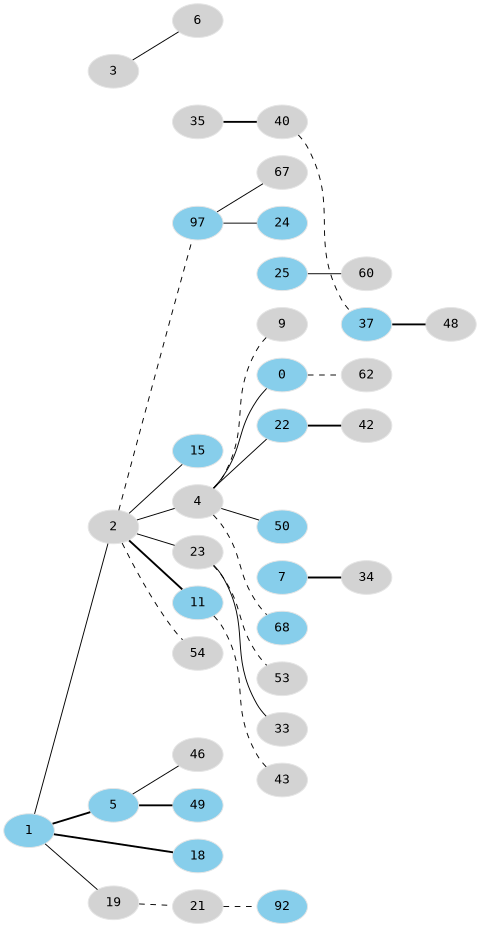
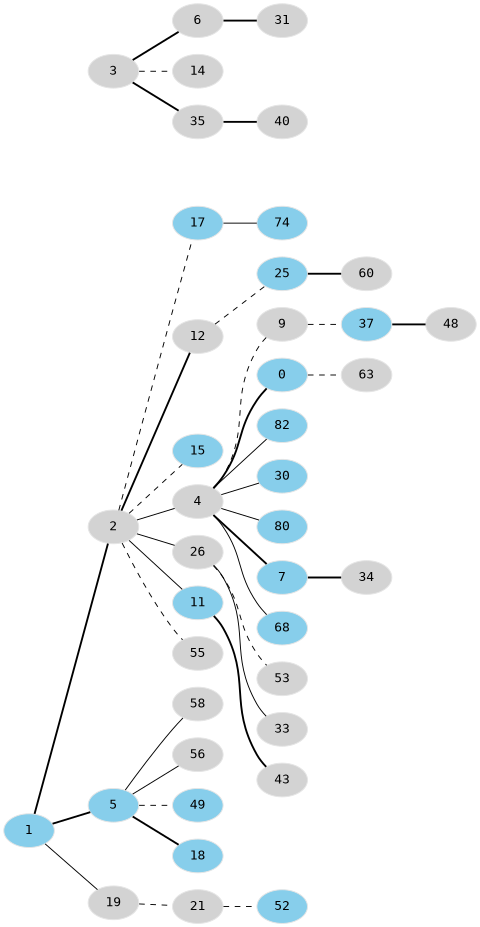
node "31": added
edge "6" -- "3": style solid -> bold
node "14": added
edge "3" -- "35": added
node "67": removed
node "97": label "97" -> "17"
node "24": label "24" -> "74"
edge "40" -- "37": now "9" -- "37"
edge "25" -- "60": style solid -> bold
node "12": added
node "62": label "62" -> "63"
edge "0" -- "4": style solid -> bold
node "22": label "22" -> "82"
node "42": removed
node "30": added
edge "15" -- "2": style solid -> dashed
node "50": label "50" -> "80"
edge "4" -- "7": added
node "23": label "23" -> "26"
edge "2" -- "11": style bold -> solid
edge "4" -- "68": style dashed -> solid
node "54": label "54" -> "55"
edge "2" -- "1": style solid -> bold
edge "11" -- "43": style dashed -> bold
node "58": added
node "46": label "46" -> "56"
edge "5" -- "49": style bold -> dashed
edge "1" -- "18": now "5" -- "18"
node "92": label "92" -> "52"
